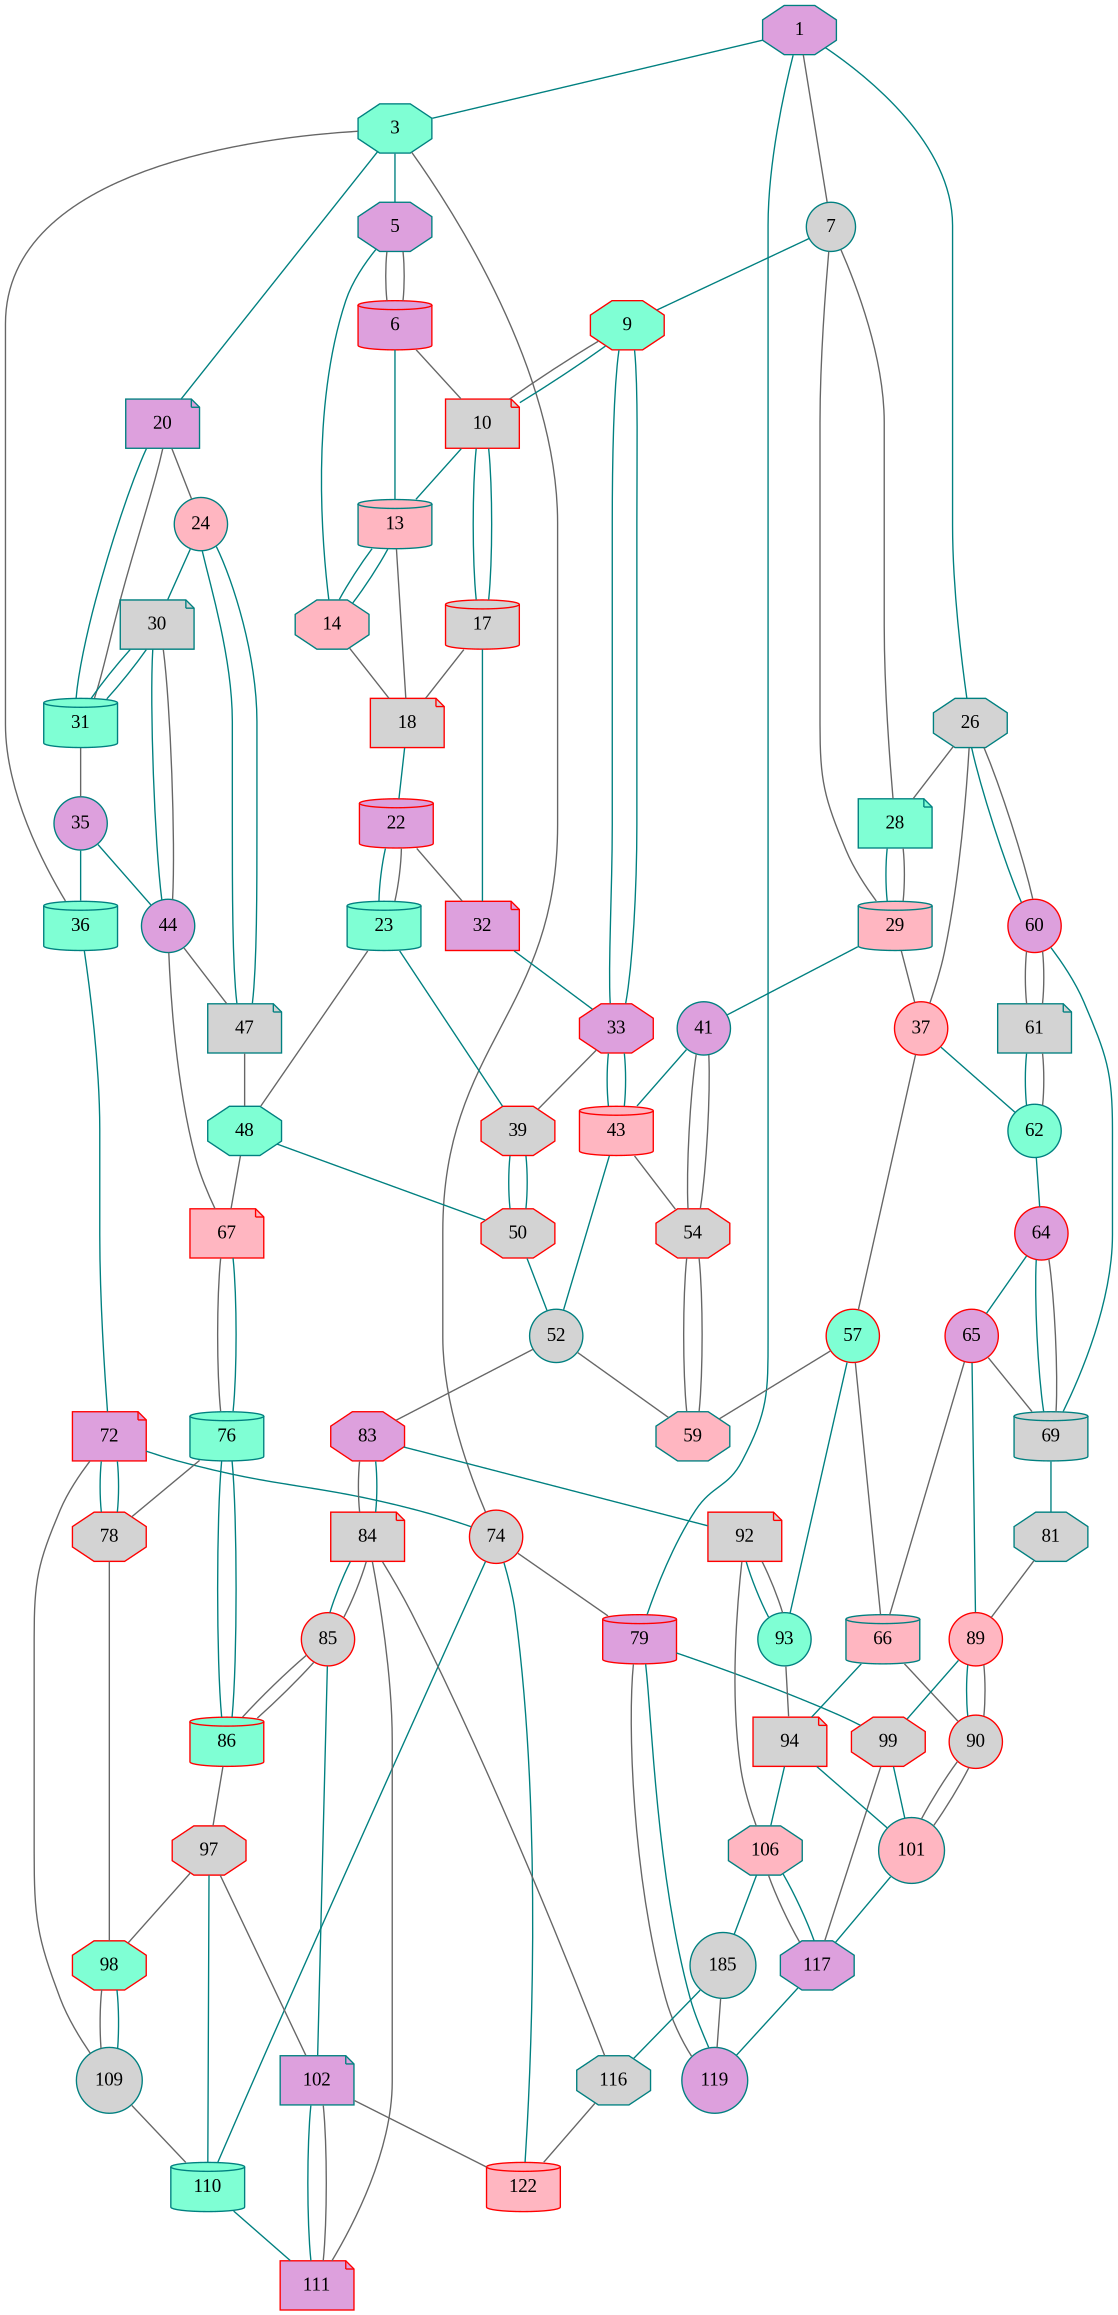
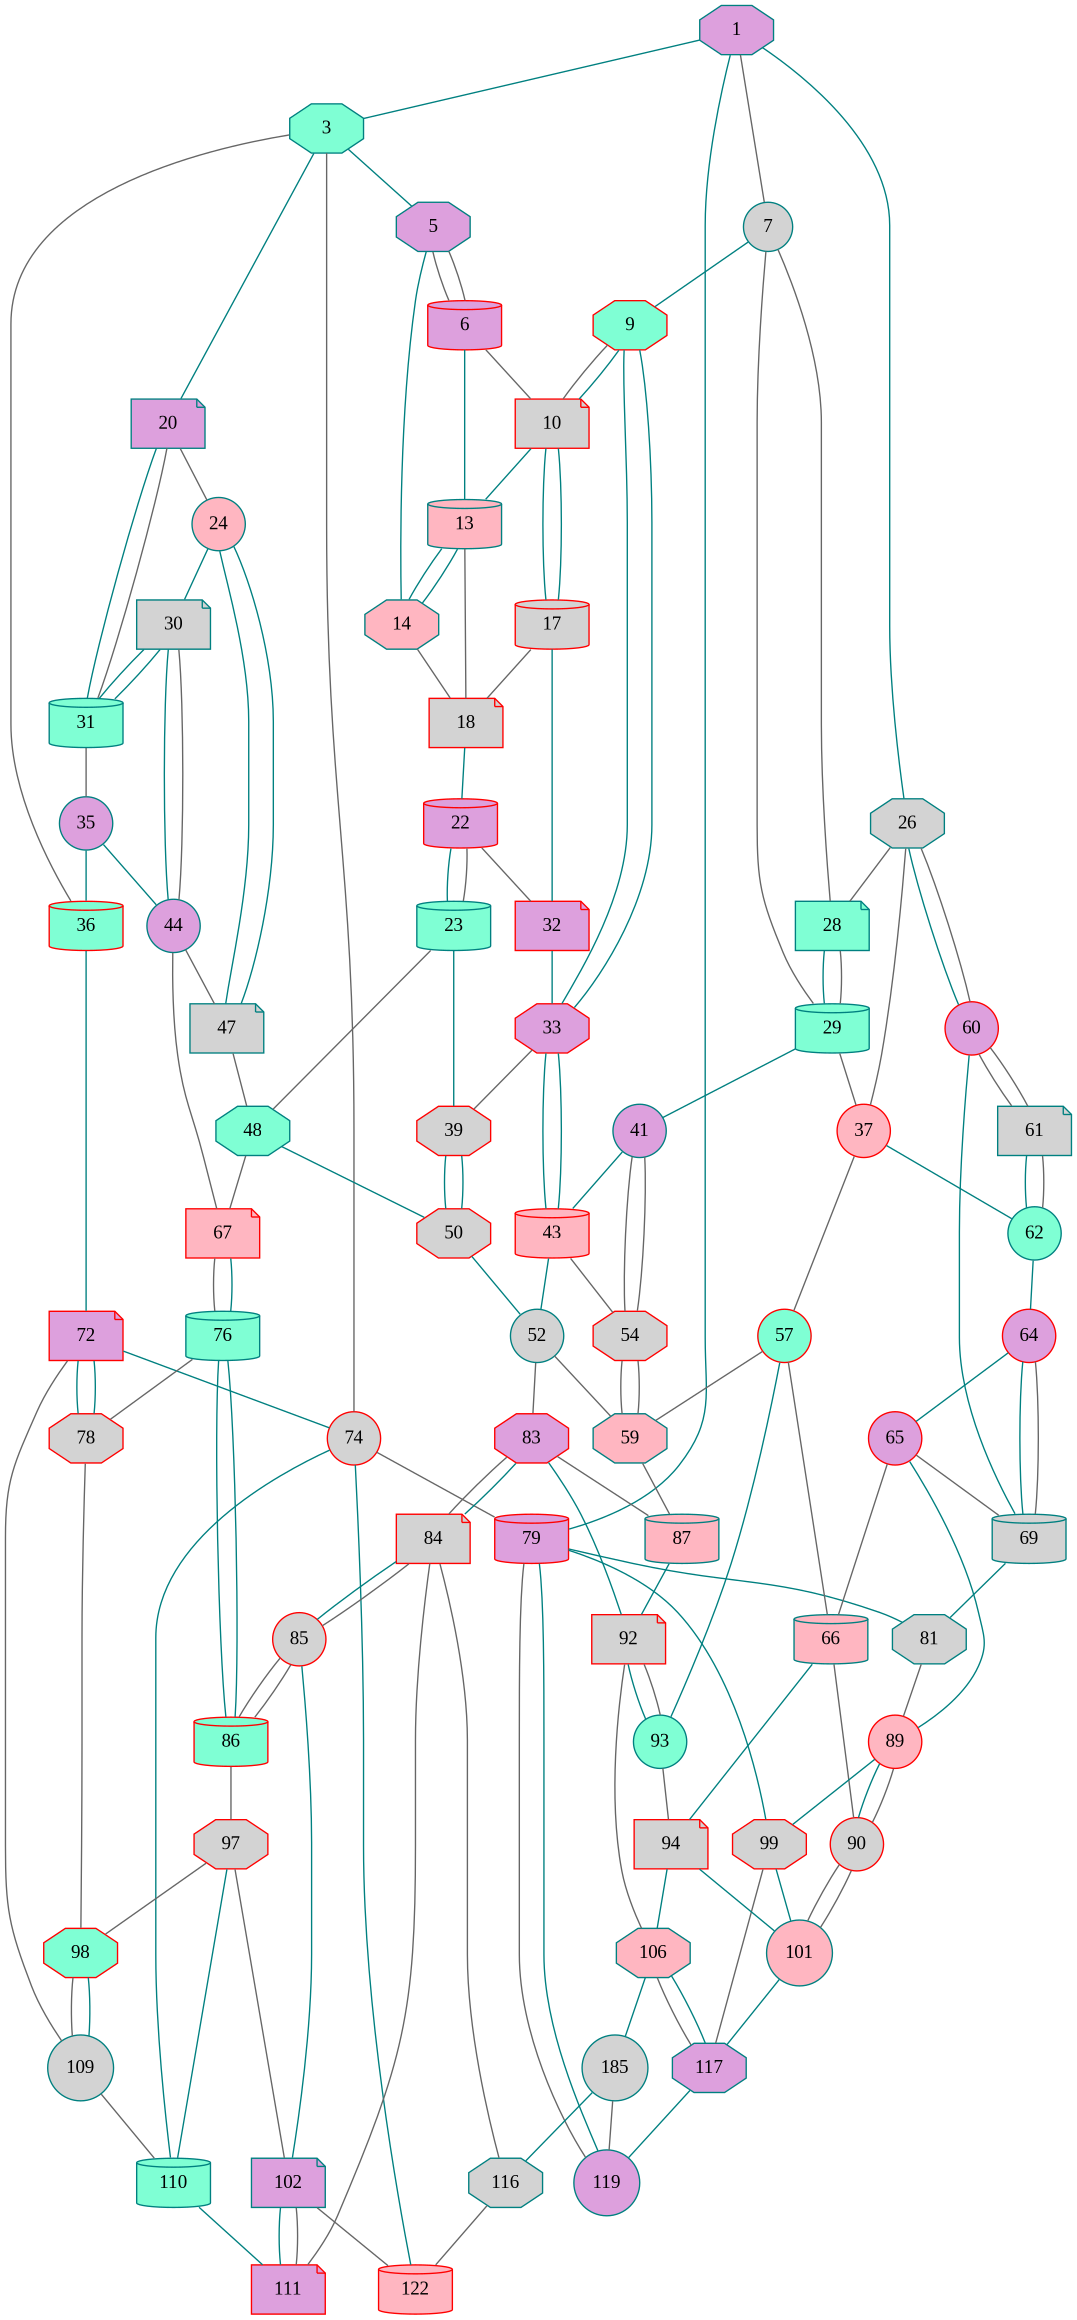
node "36": color teal -> red
node "29": fillcolor lightpink -> aquamarine
node "87": added
edge "79" -- "81": added
